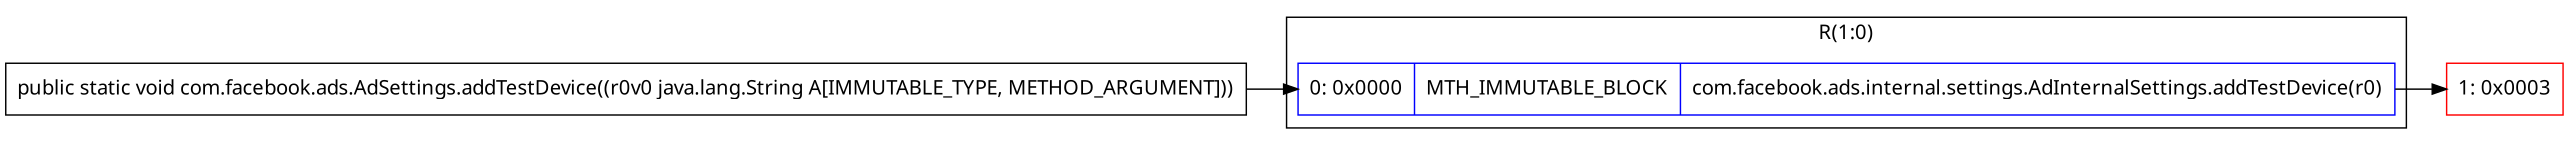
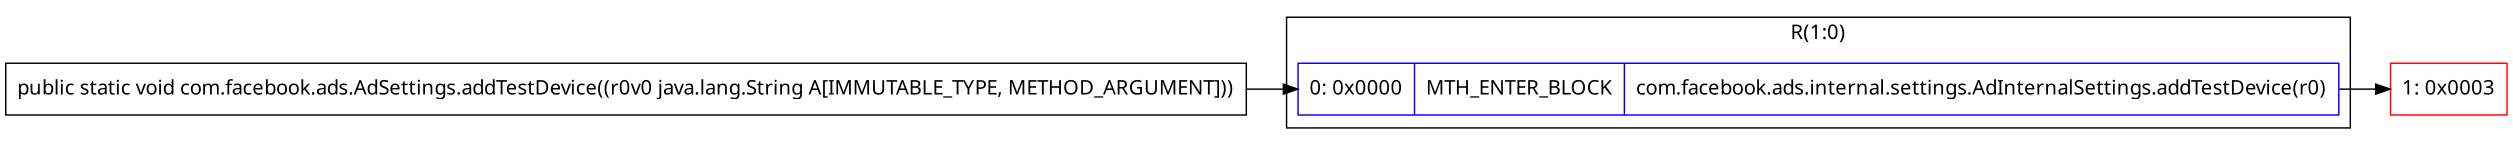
node "0: 0x0000": text "MTH_IMMUTABLE_BLOCK" -> "MTH_ENTER_BLOCK"
